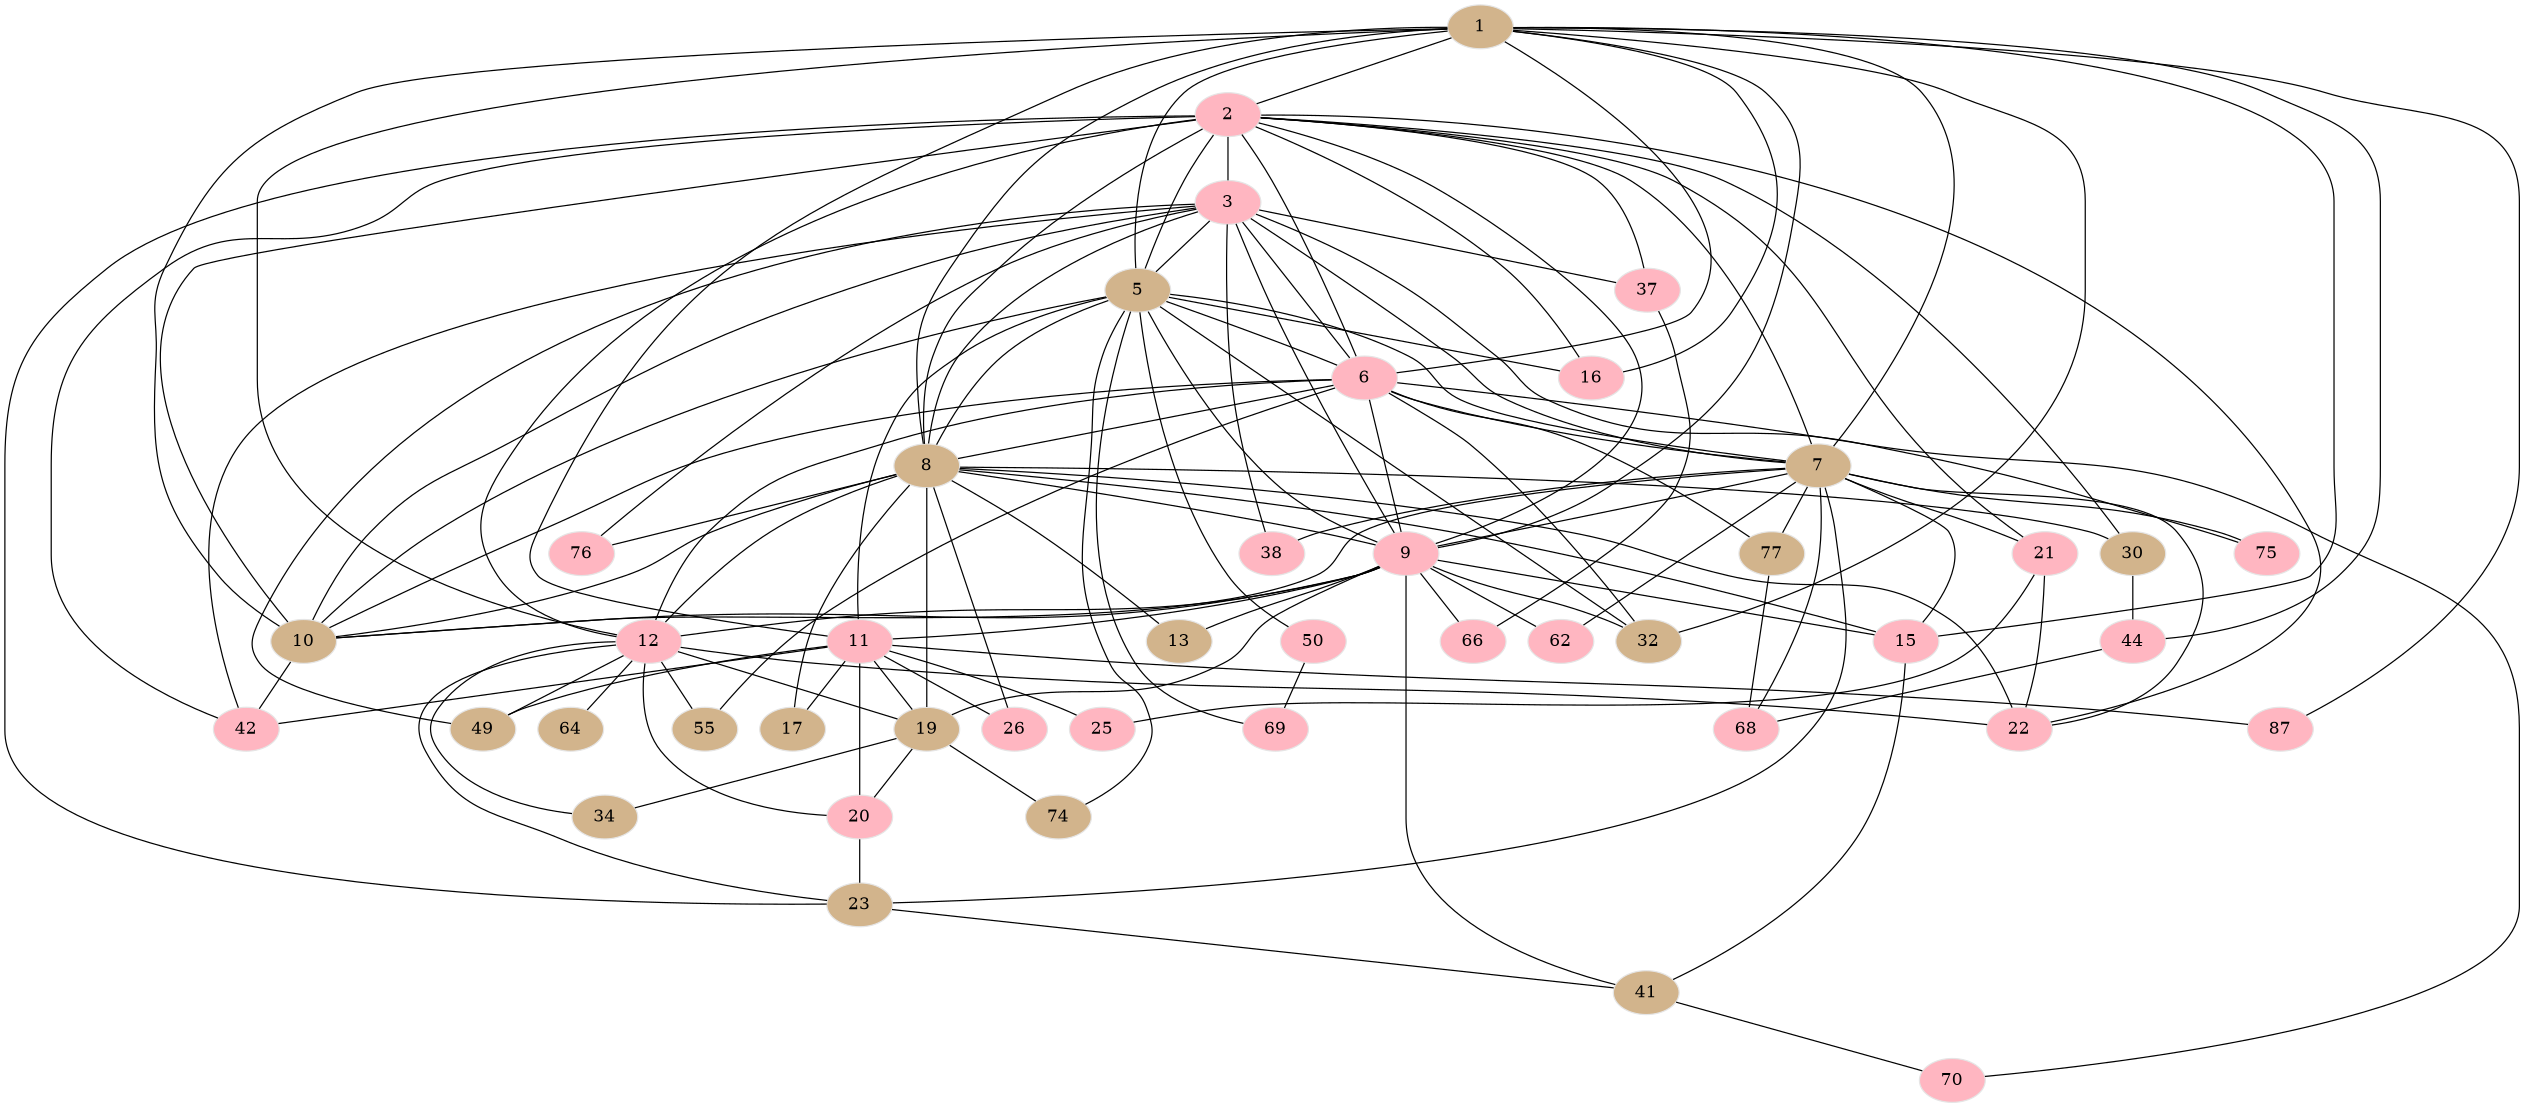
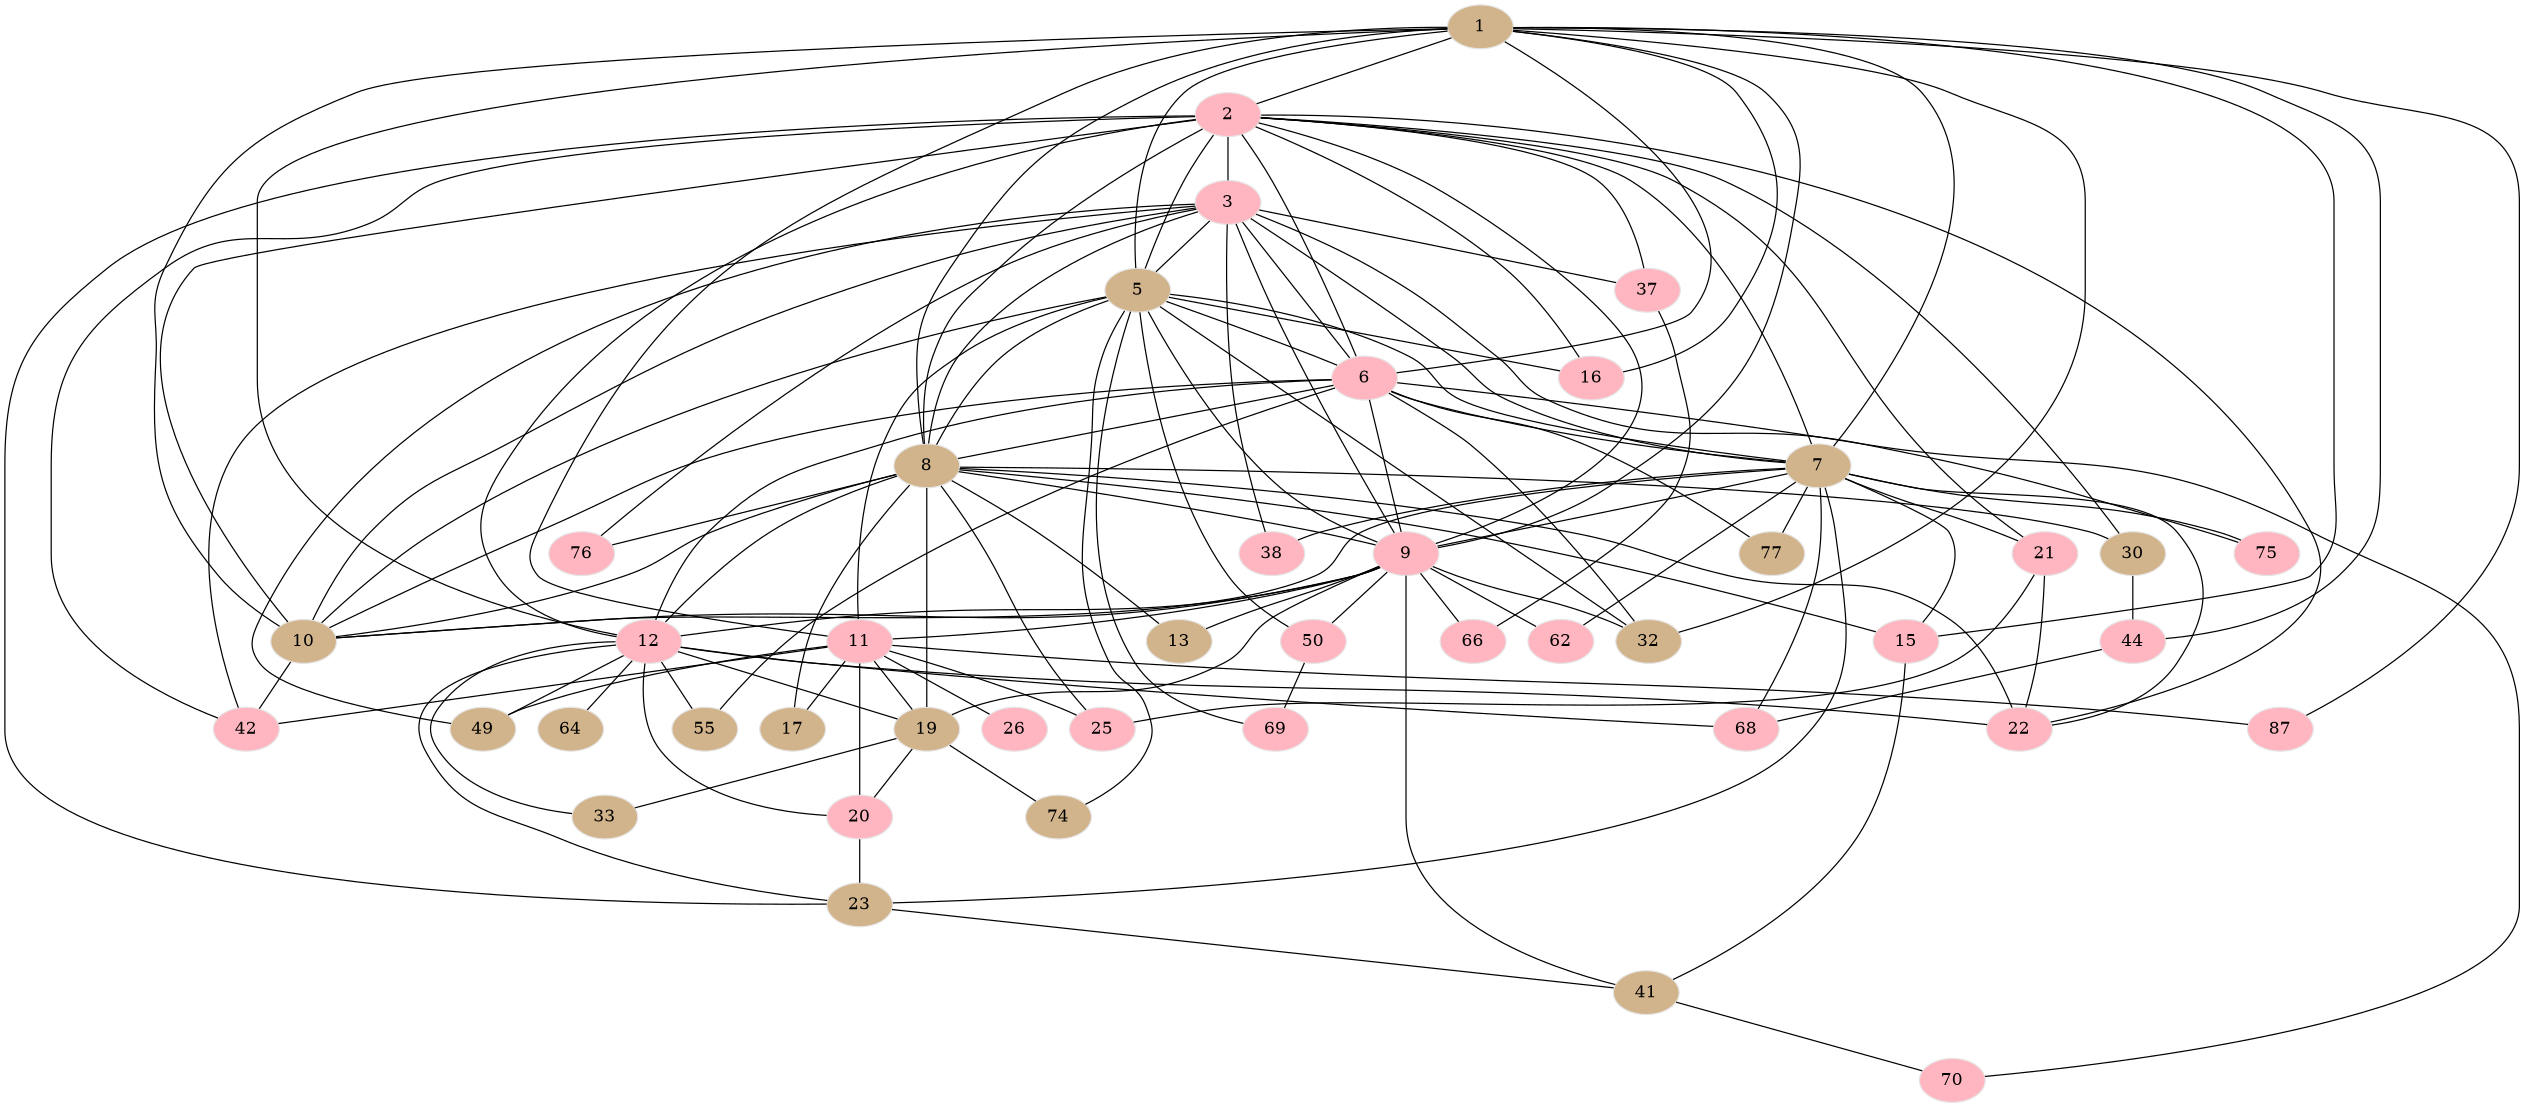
edge "8" -- "26": now "8" -- "25"
edge "9" -- "15": now "9" -- "50"
edge "77" -- "68": now "12" -- "68"
node "34": label "34" -> "33"
